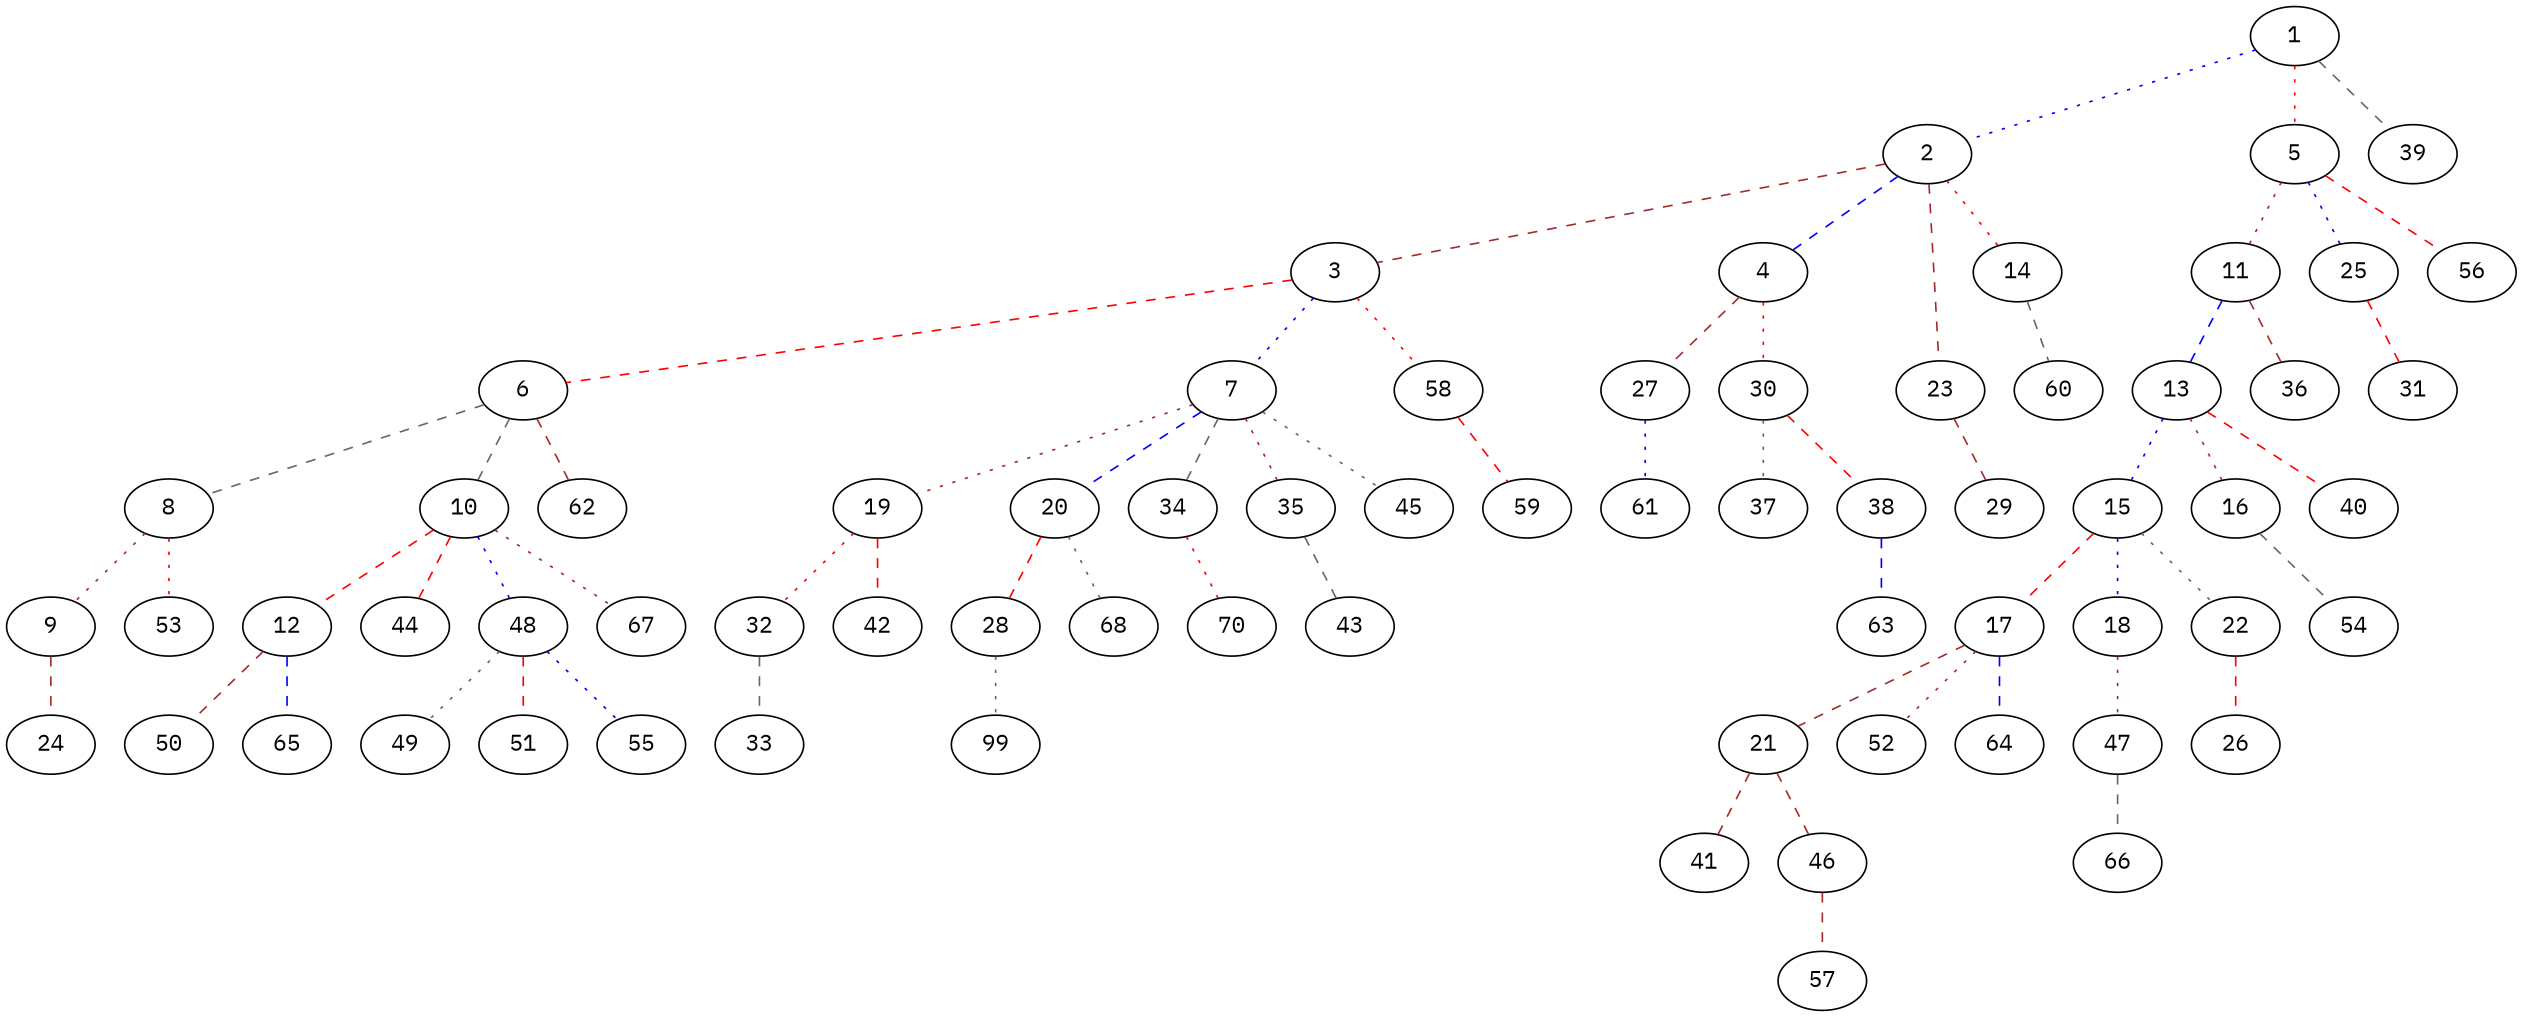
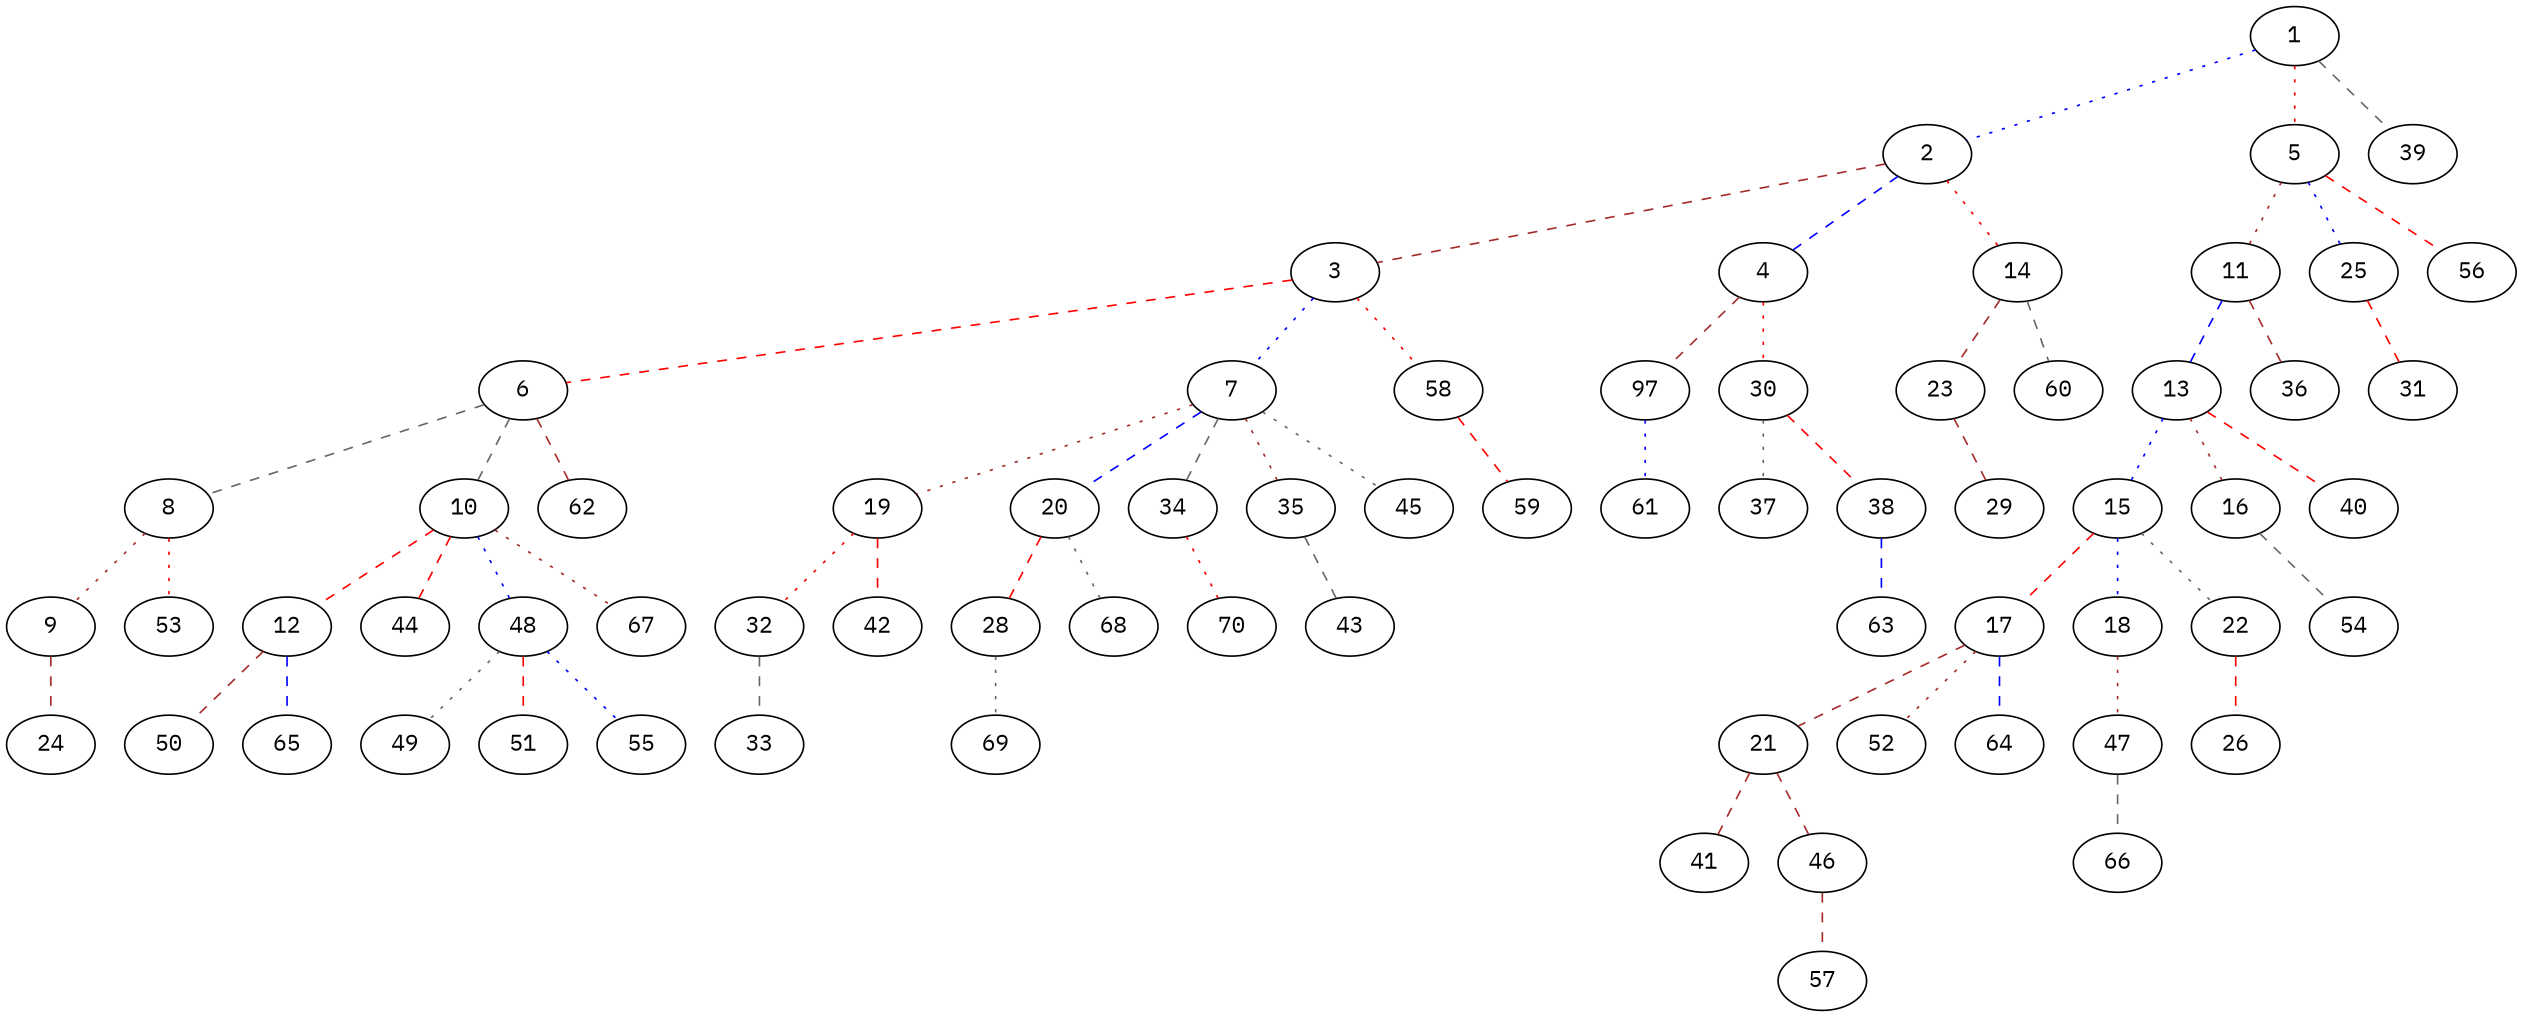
edge "2" -- "23": now "14" -- "23"
node "27": label "27" -> "97"
node "99": label "99" -> "69"
